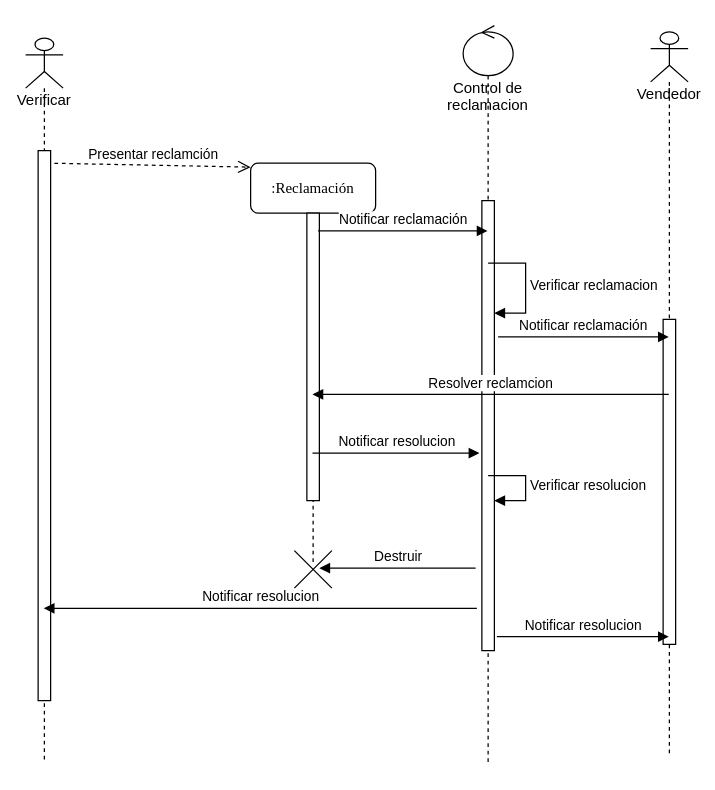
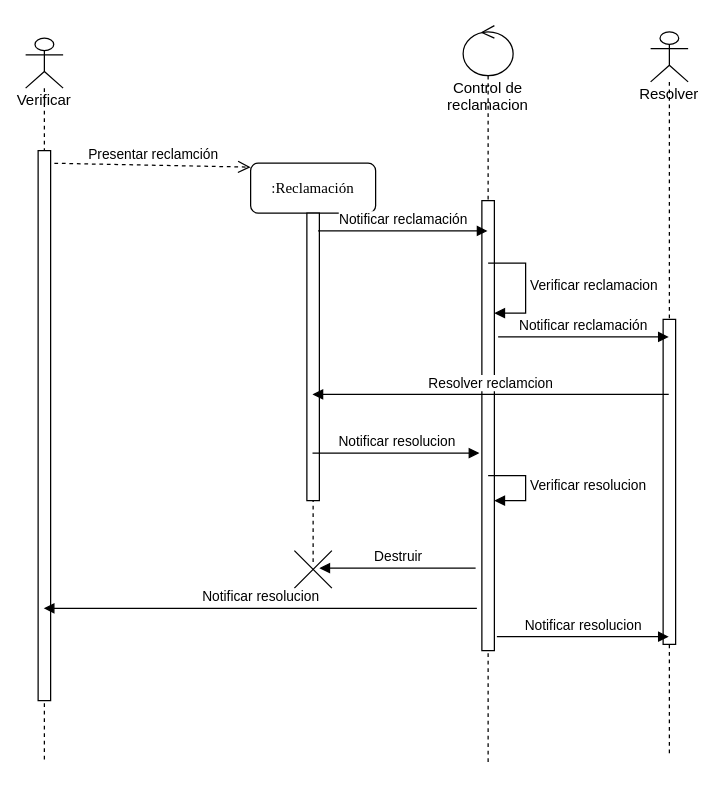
node "Vendedor": label "Vendedor" -> "Resolver"
